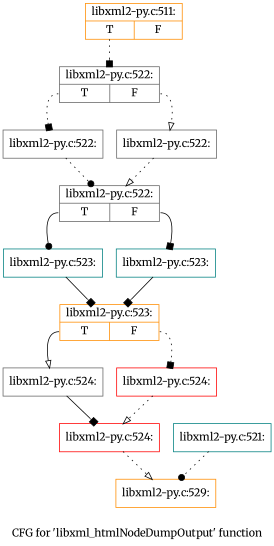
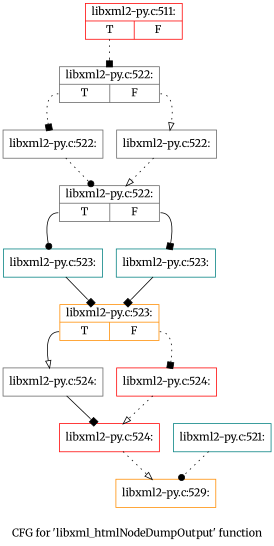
node "libxml2-py.c:511:": color darkorange -> red
